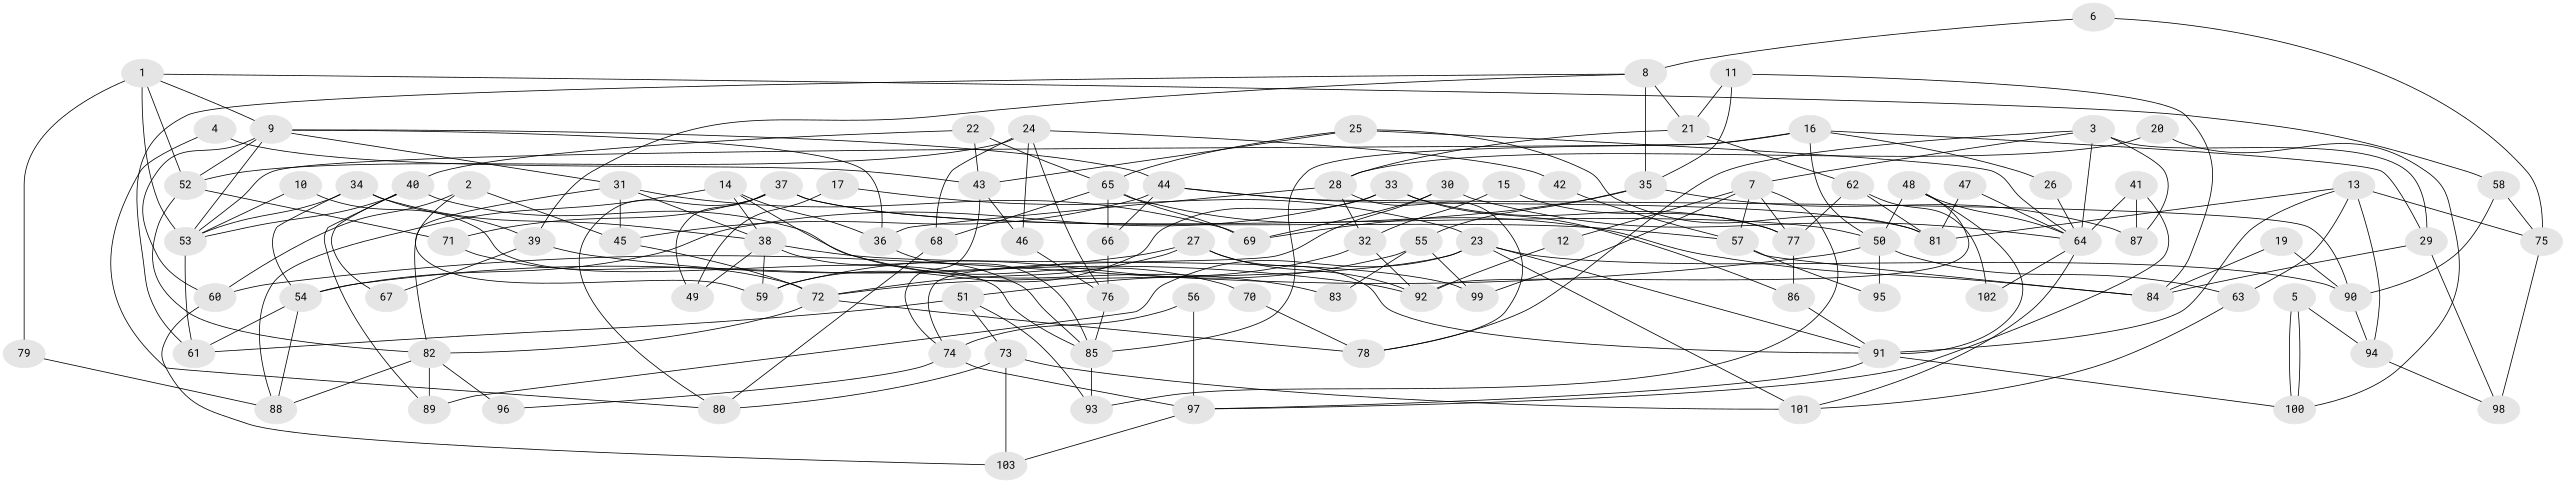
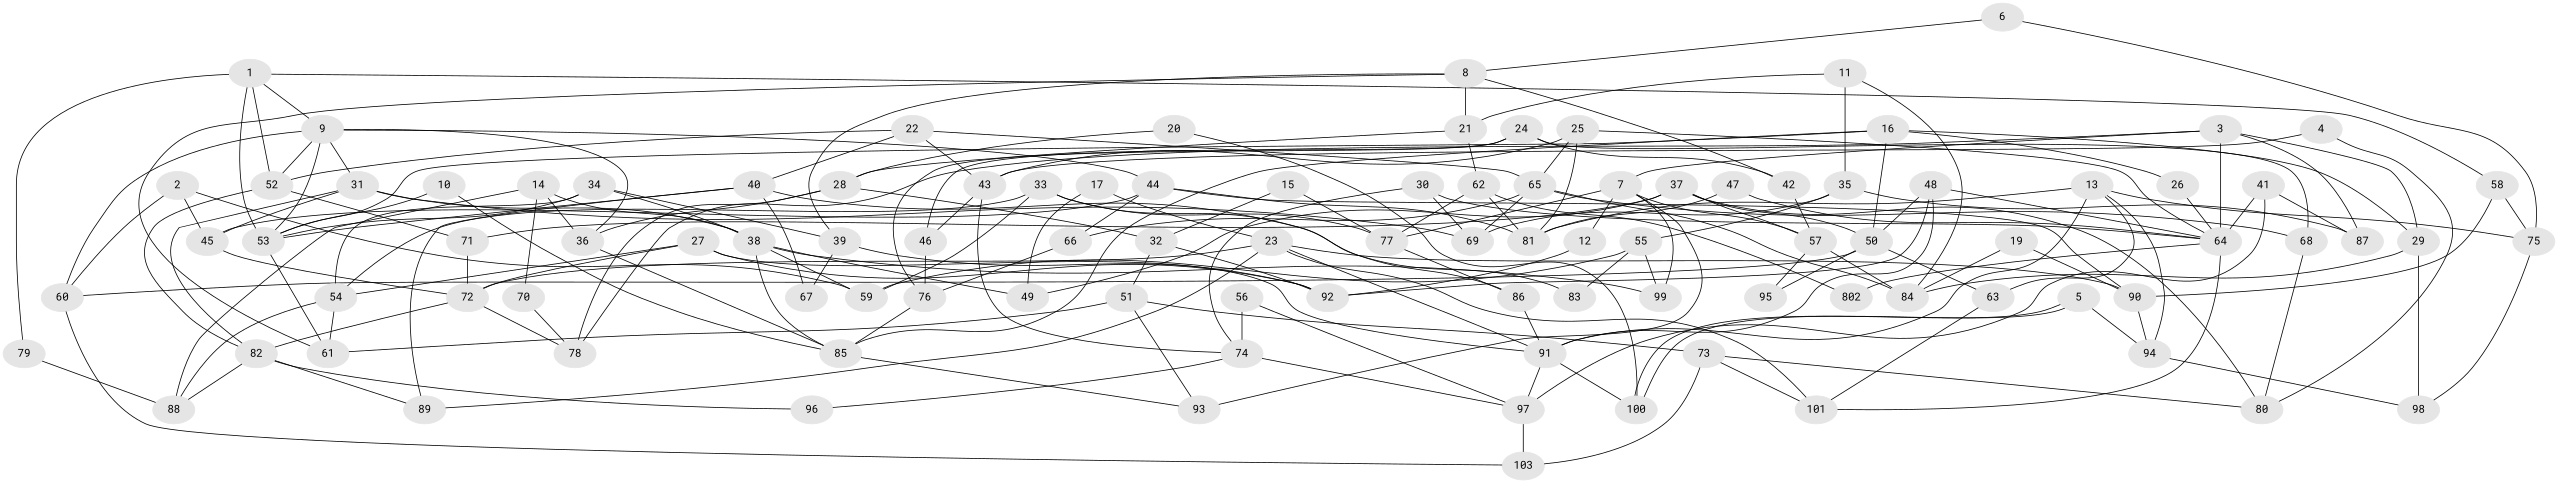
edge "8" -- "35": now "8" -- "42"
edge "24" -- "52": now "22" -- "52"
node "102": label "102" -> "802"
